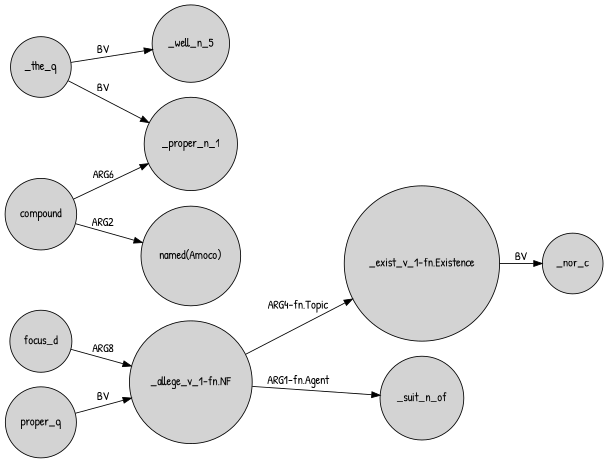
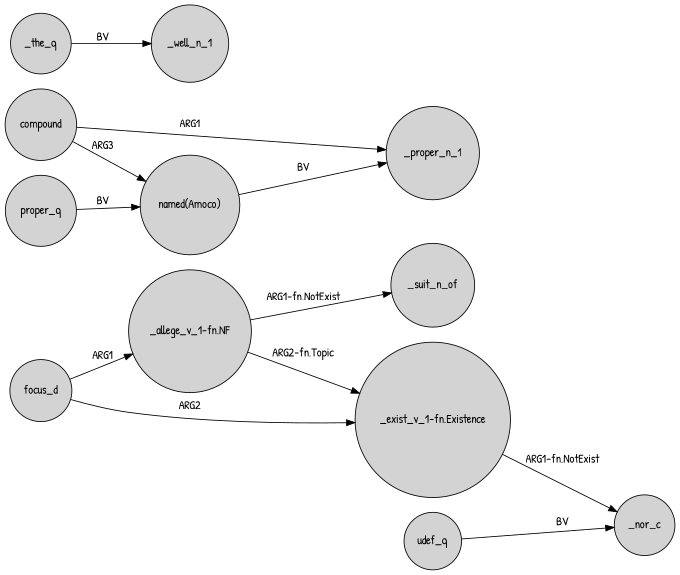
node "_well_n_5": label "_well_n_5" -> "_well_n_1"
edge "_the_q" -> "_proper_n_1": now "named(Amoco)" -> "_proper_n_1"
edge "compound" -> "_proper_n_1": label "ARG6" -> "ARG1"
edge "compound" -> "named(Amoco)": label "ARG2" -> "ARG3"
edge "_exist_v_1-fn.Existence" -> "_nor_c": label "BV" -> "ARG1-fn.NotExist"
edge "_allege_v_1-fn.NF" -> "_exist_v_1-fn.Existence": label "ARG4-fn.Topic" -> "ARG2-fn.Topic"
edge "focus_d" -> "_allege_v_1-fn.NF": label "ARG8" -> "ARG1"
edge "_allege_v_1-fn.NF" -> "_suit_n_of": label "ARG1-fn.Agent" -> "ARG1-fn.NotExist"
edge "proper_q" -> "_allege_v_1-fn.NF": now "proper_q" -> "named(Amoco)"
edge "focus_d" -> "_exist_v_1-fn.Existence": added, label "ARG2"
node "udef_q": added
